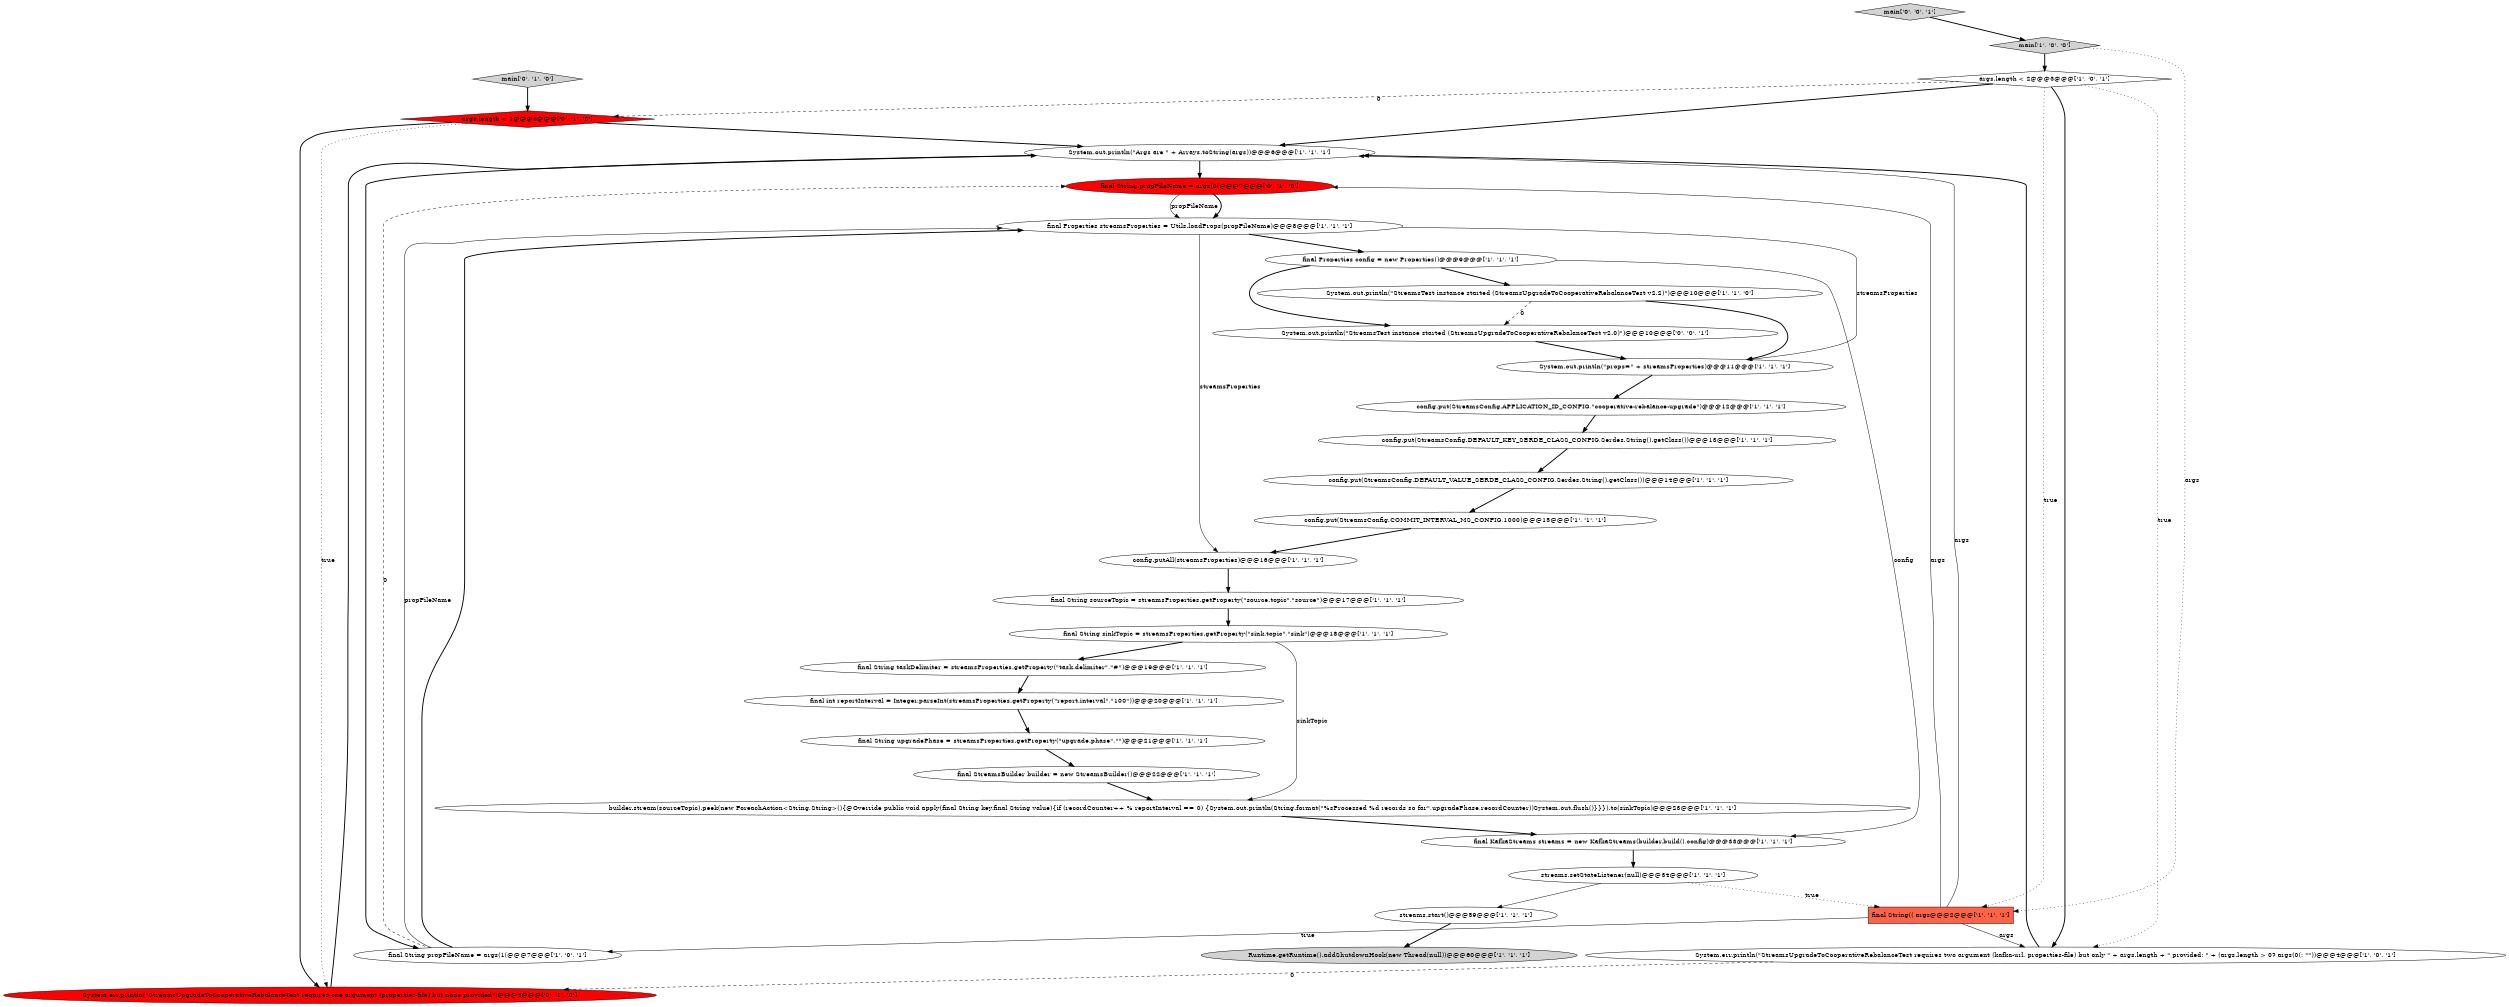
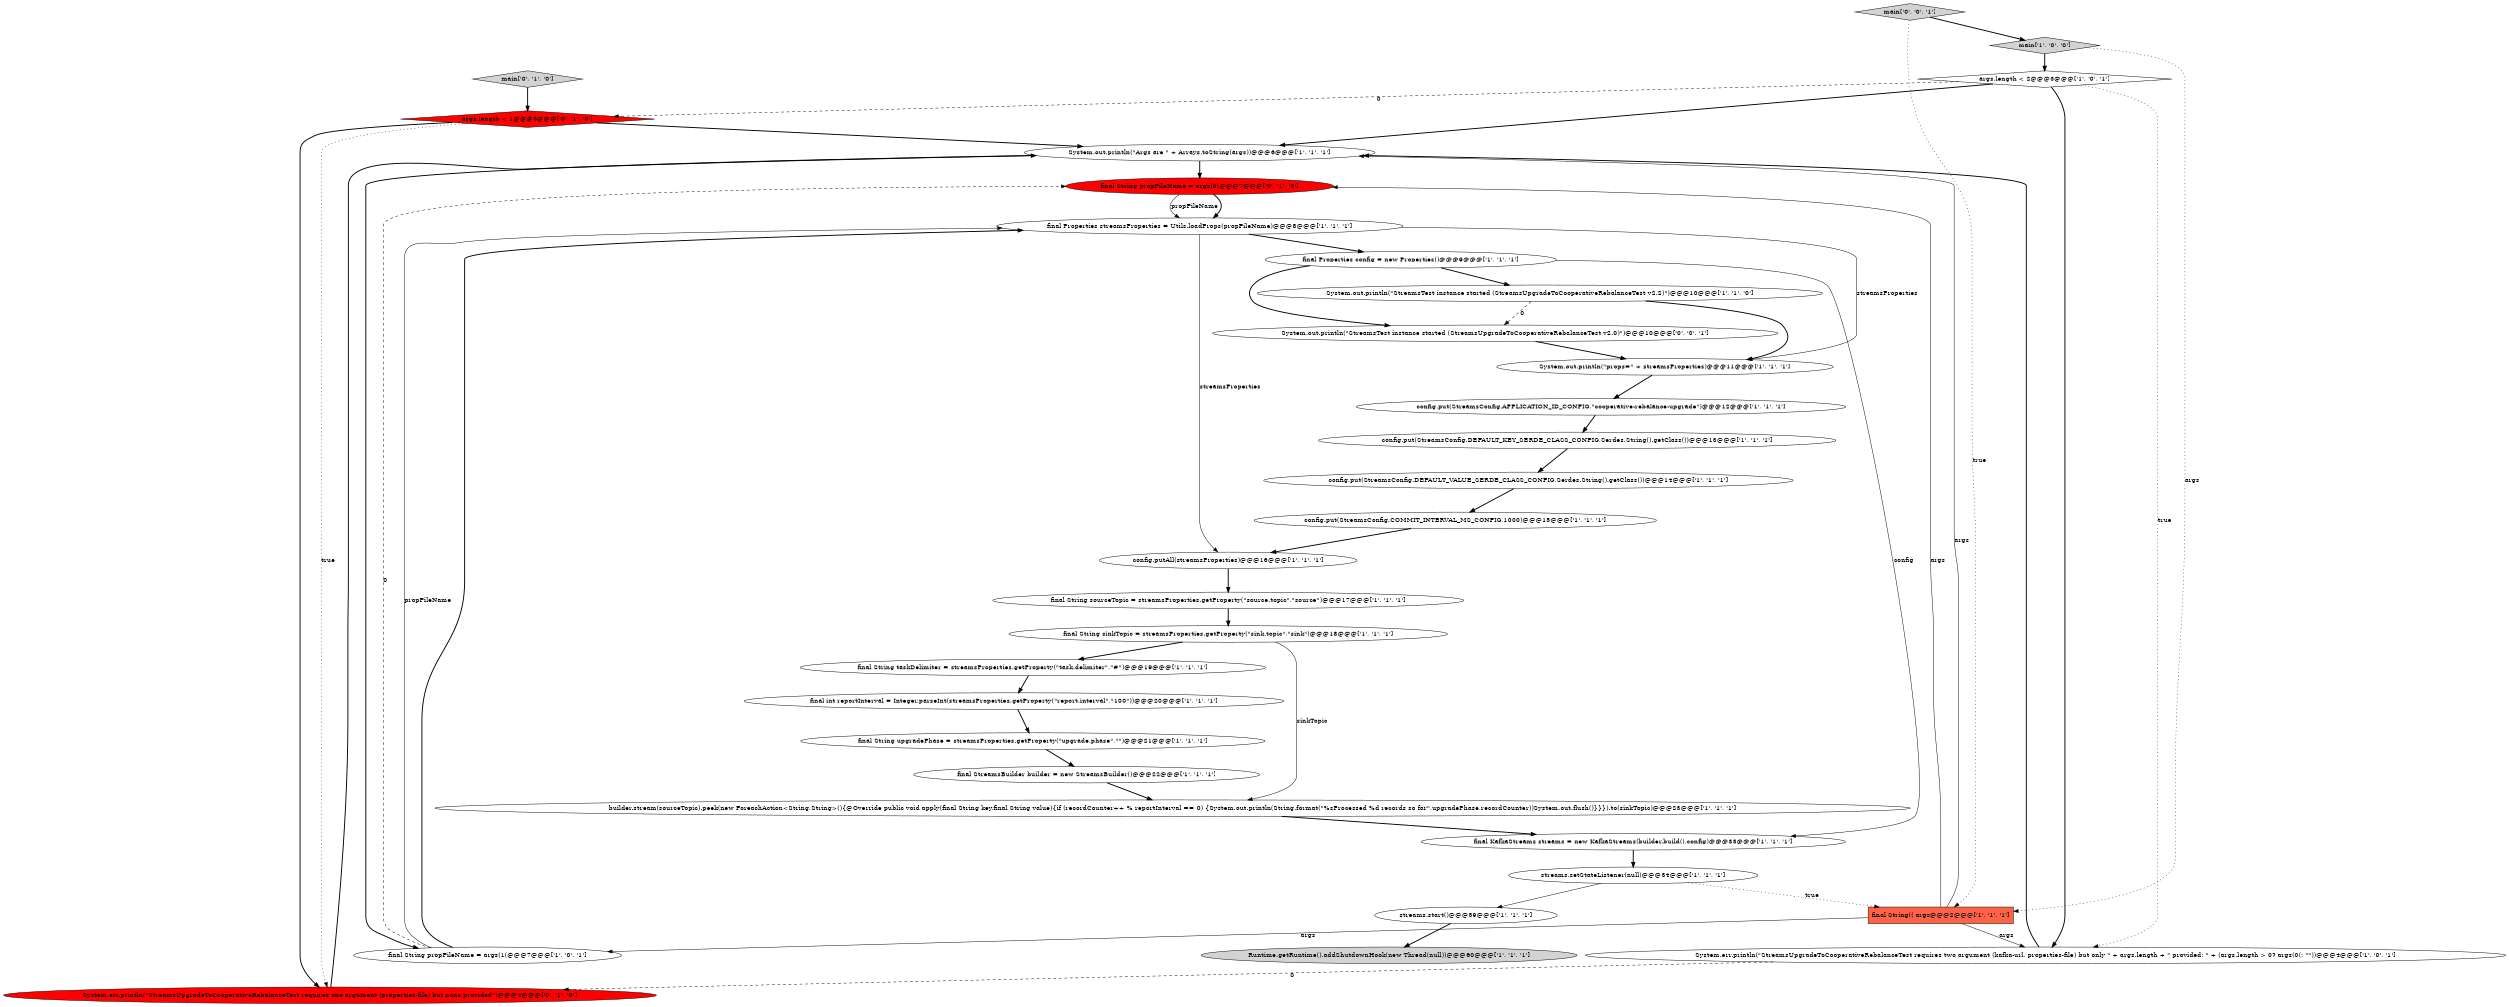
edge "args.length < 2@@@3@@@['1', '0', '1']" -> "final String(( args@@@2@@@['1', '1', '1']": now "main['0', '0', '1']" -> "final String(( args@@@2@@@['1', '1', '1']"
edge "final String(( args@@@2@@@['1', '1', '1']" -> "final String propFileName = args(1(@@@7@@@['1', '0', '1']": label "true" -> "args"
